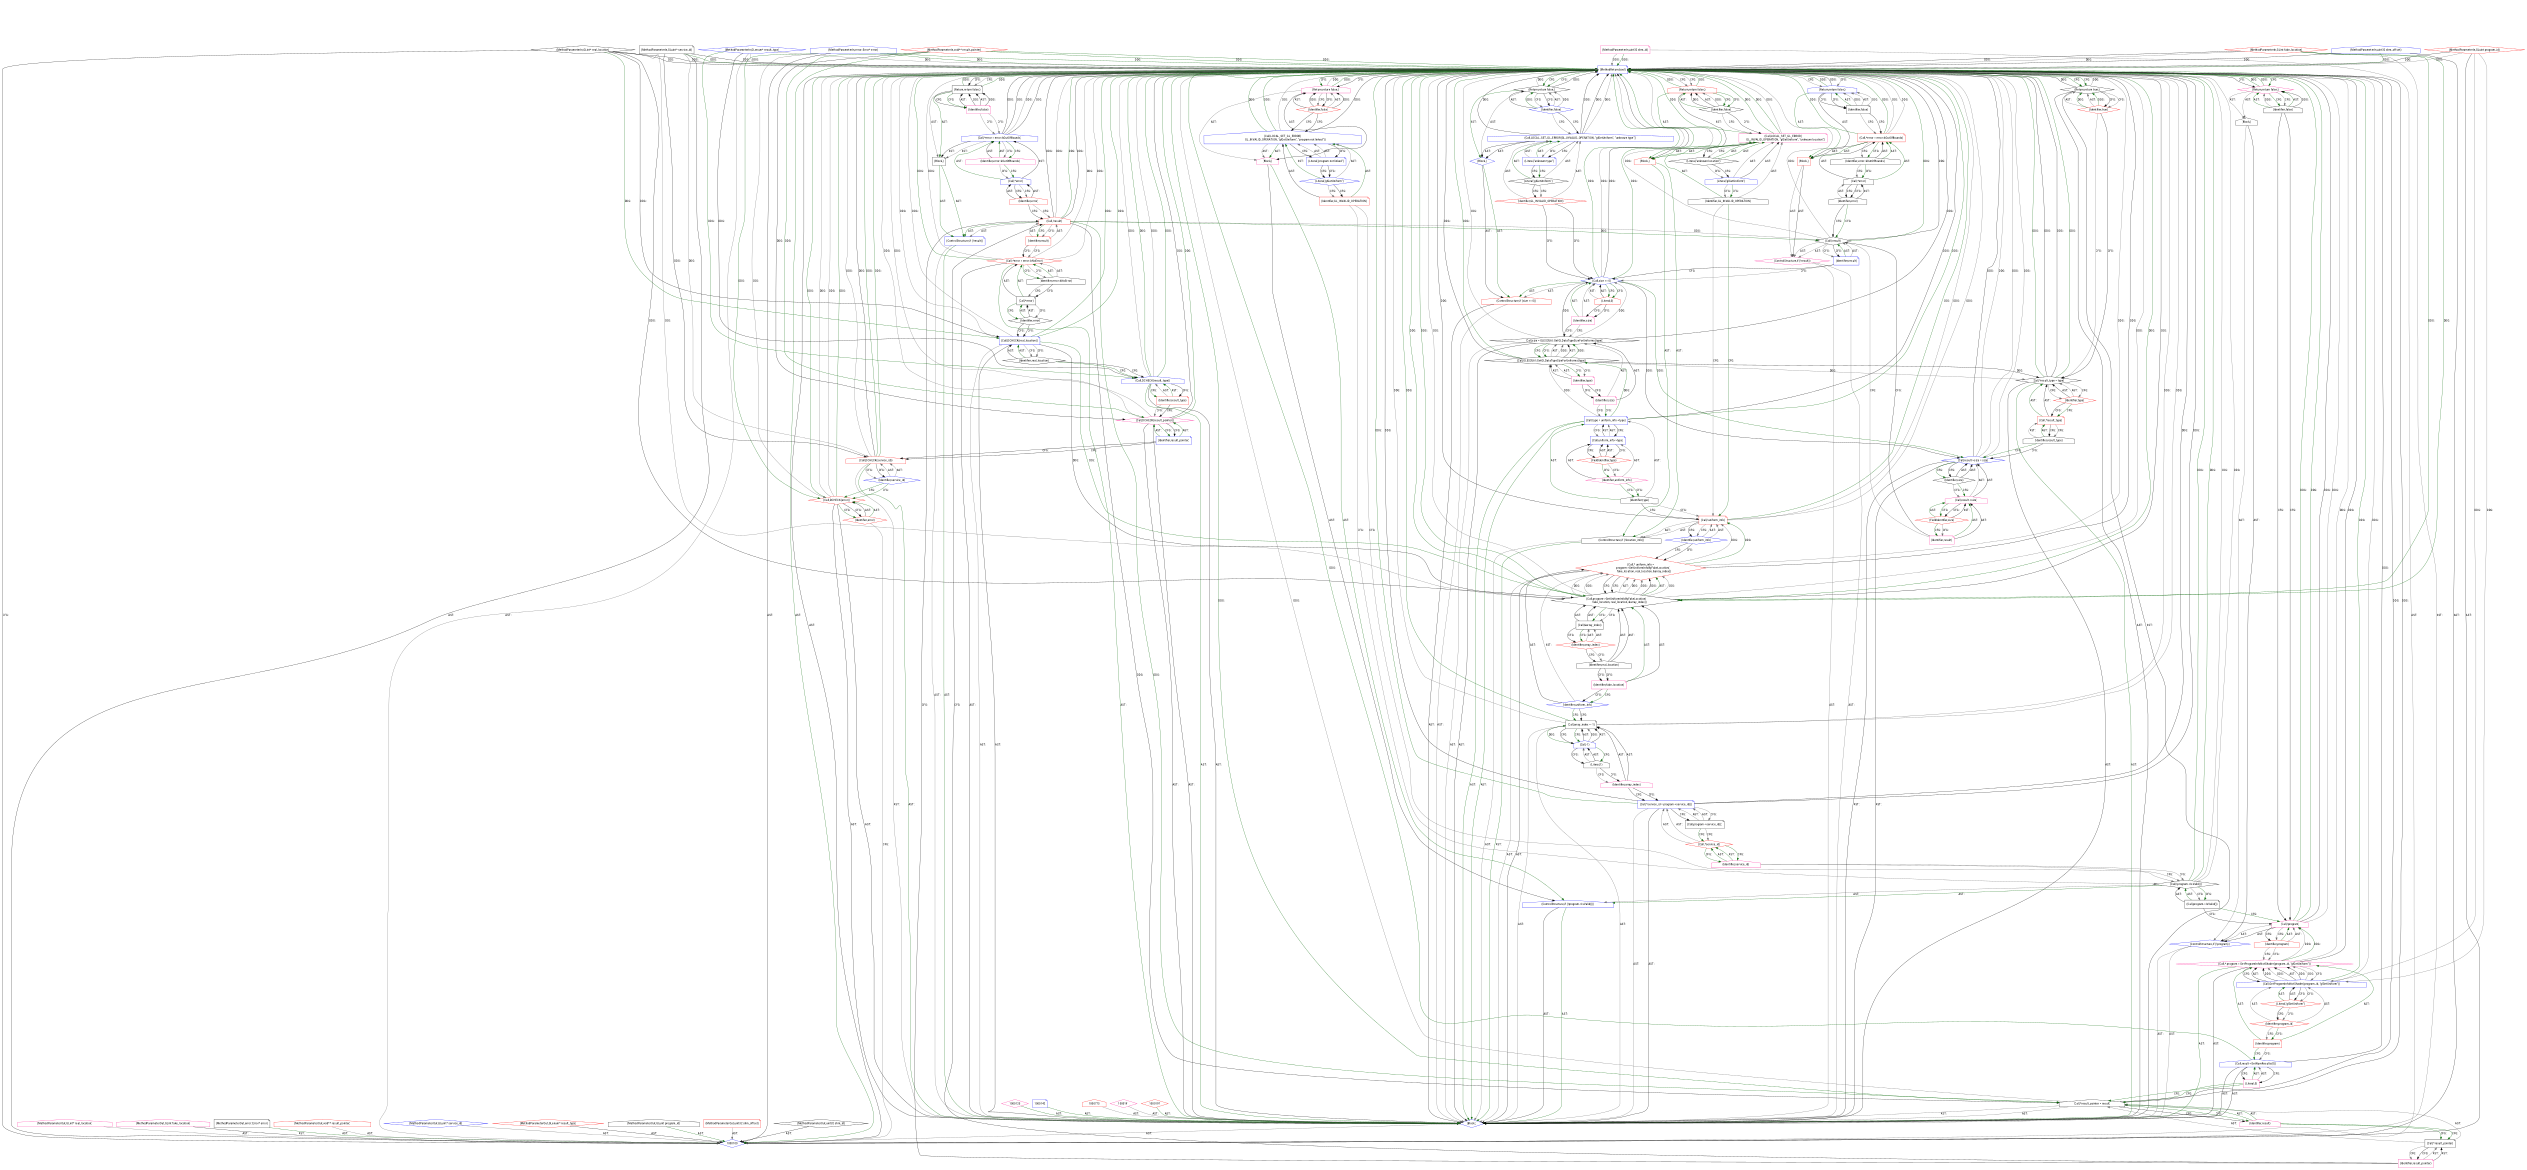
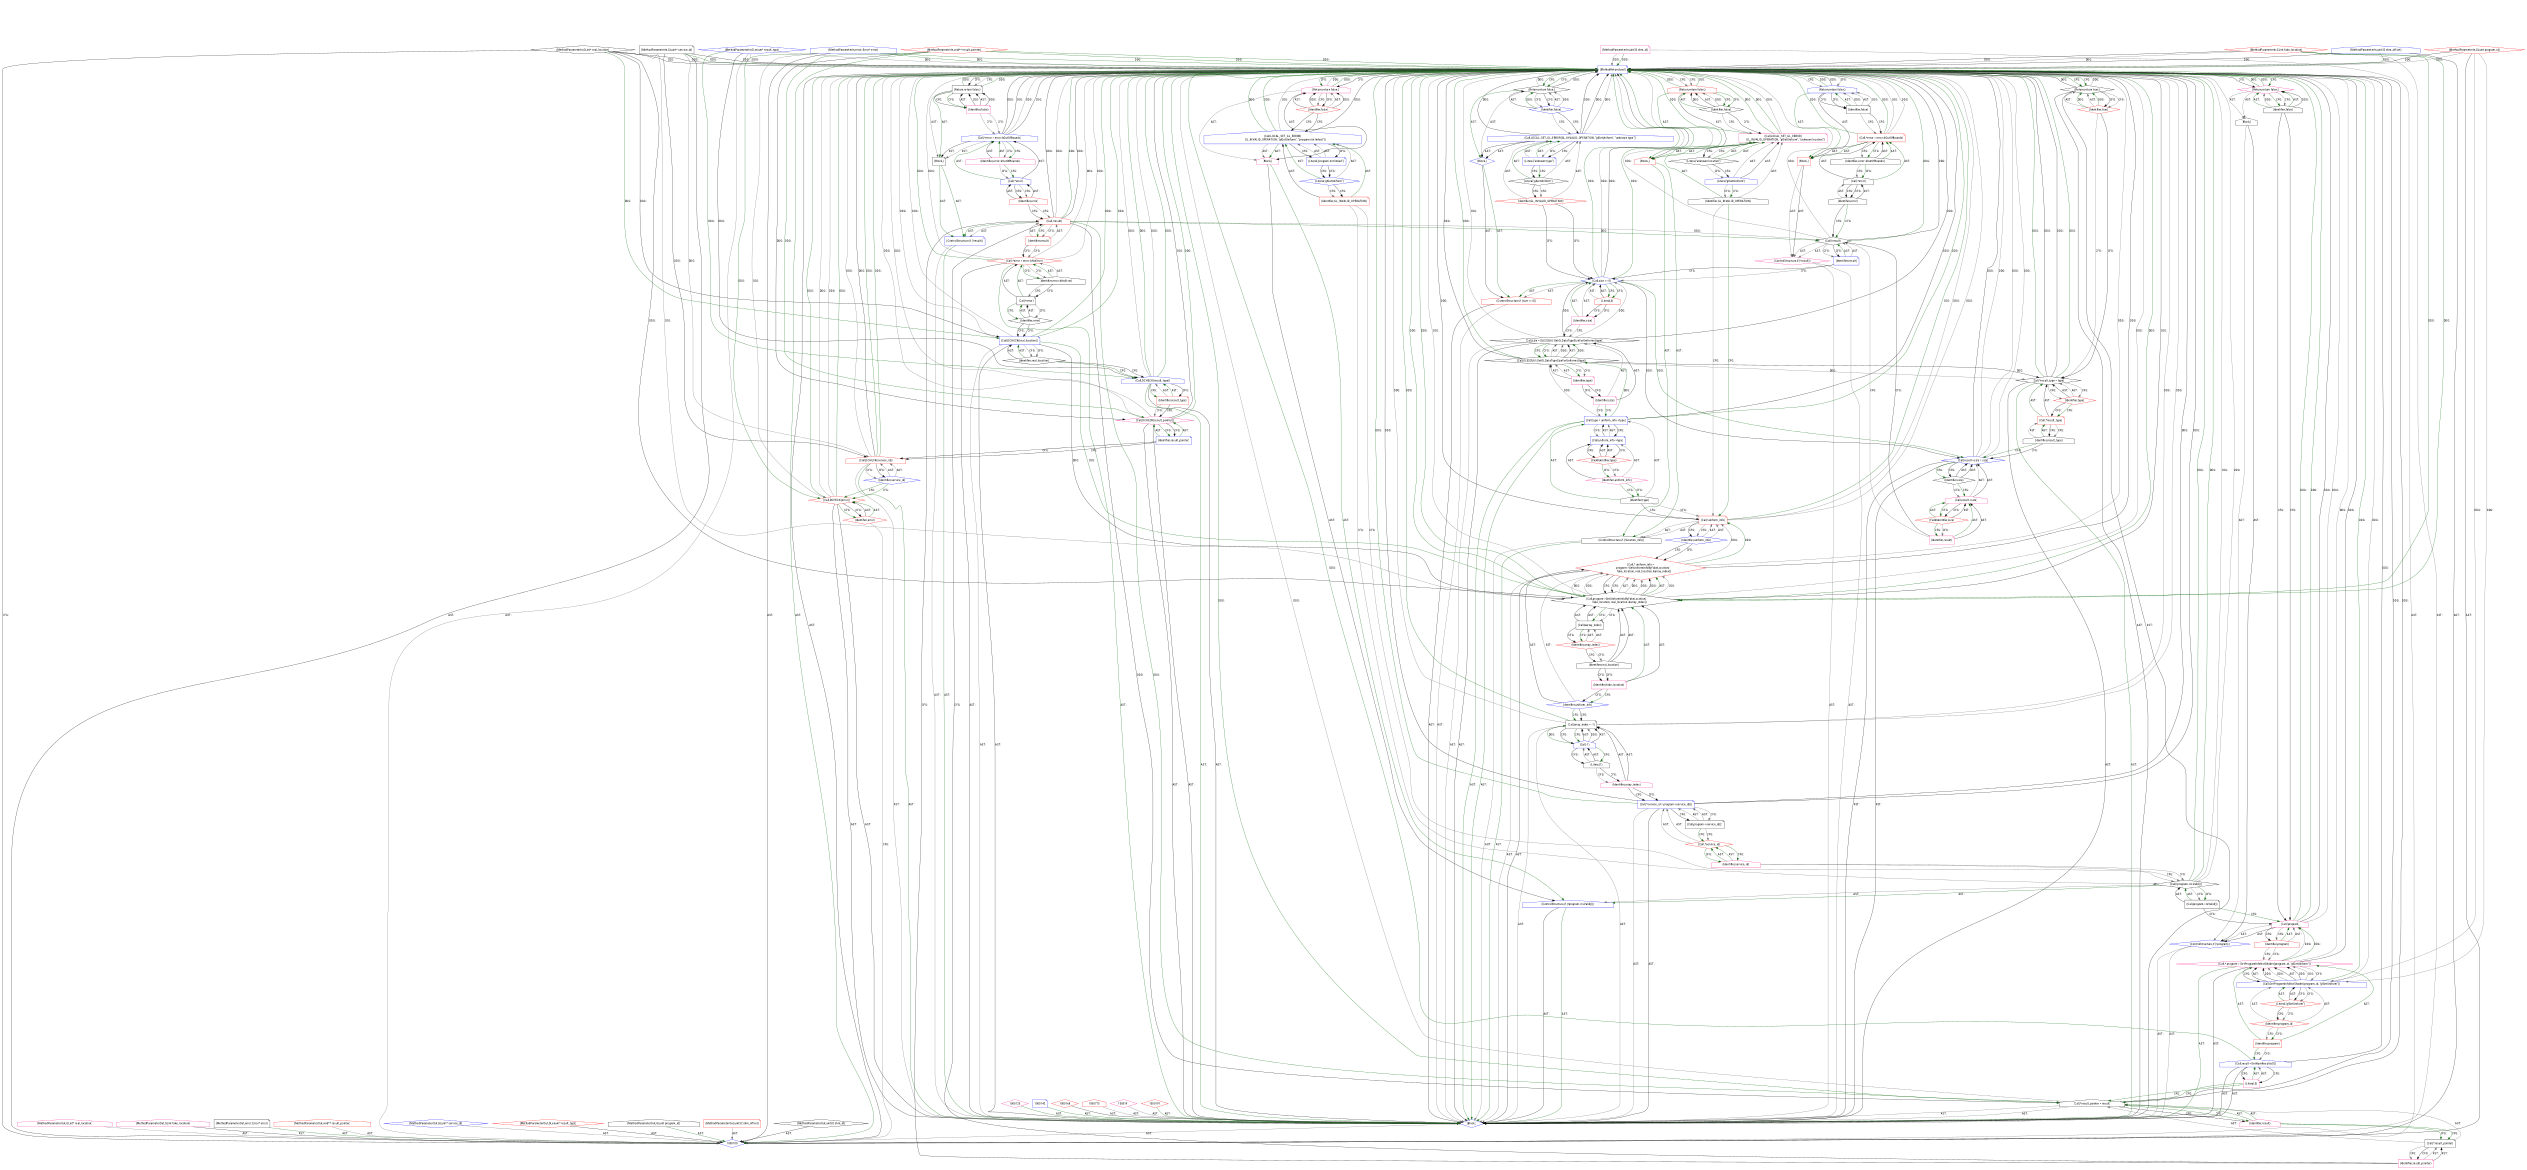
node "1000168": added
